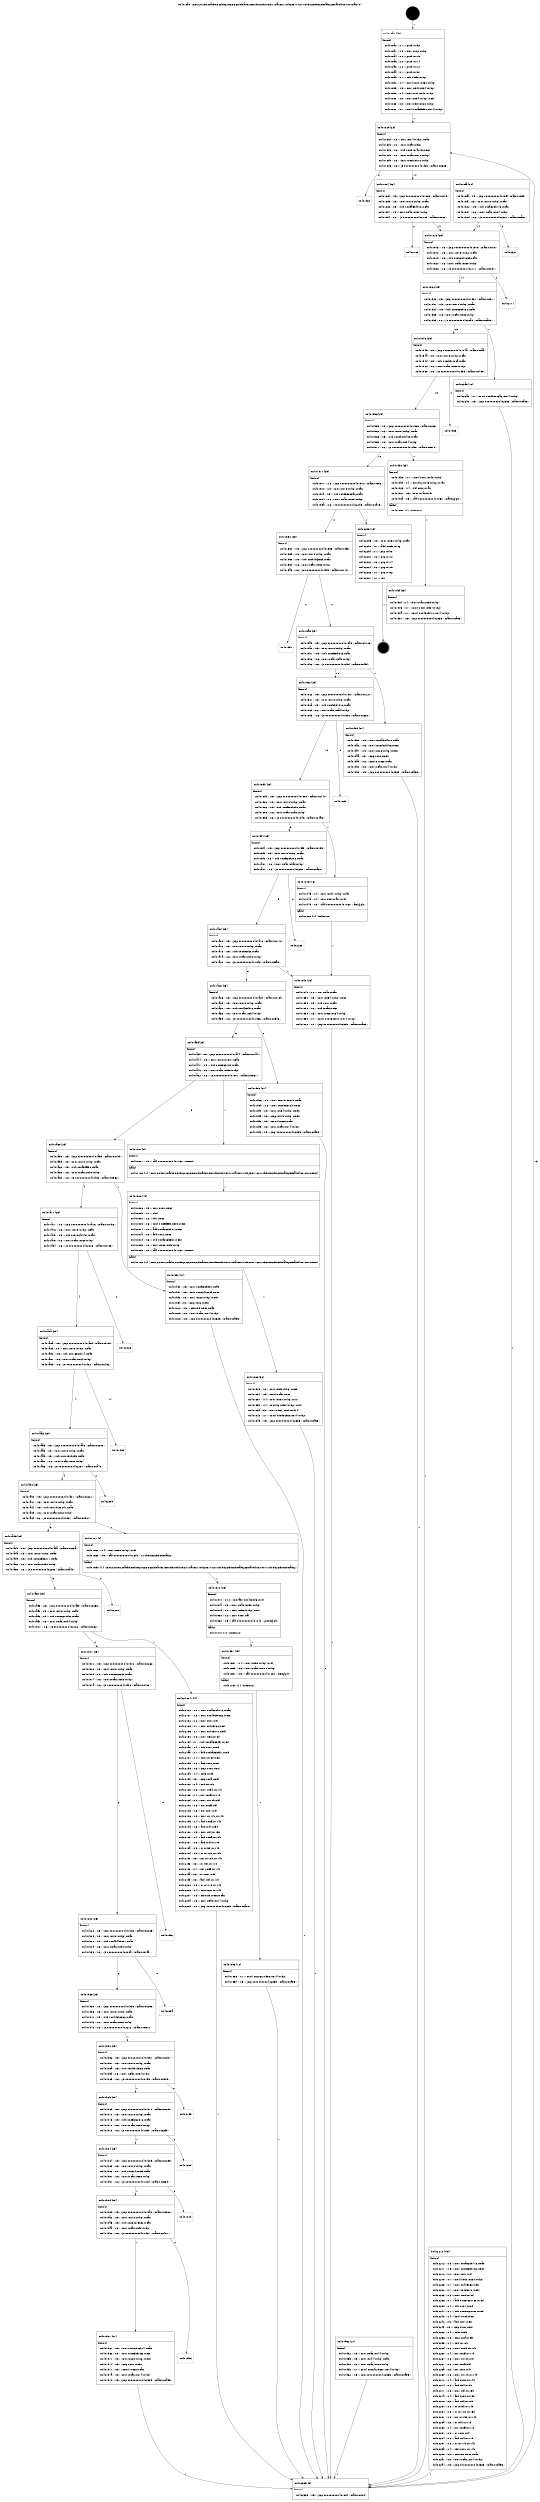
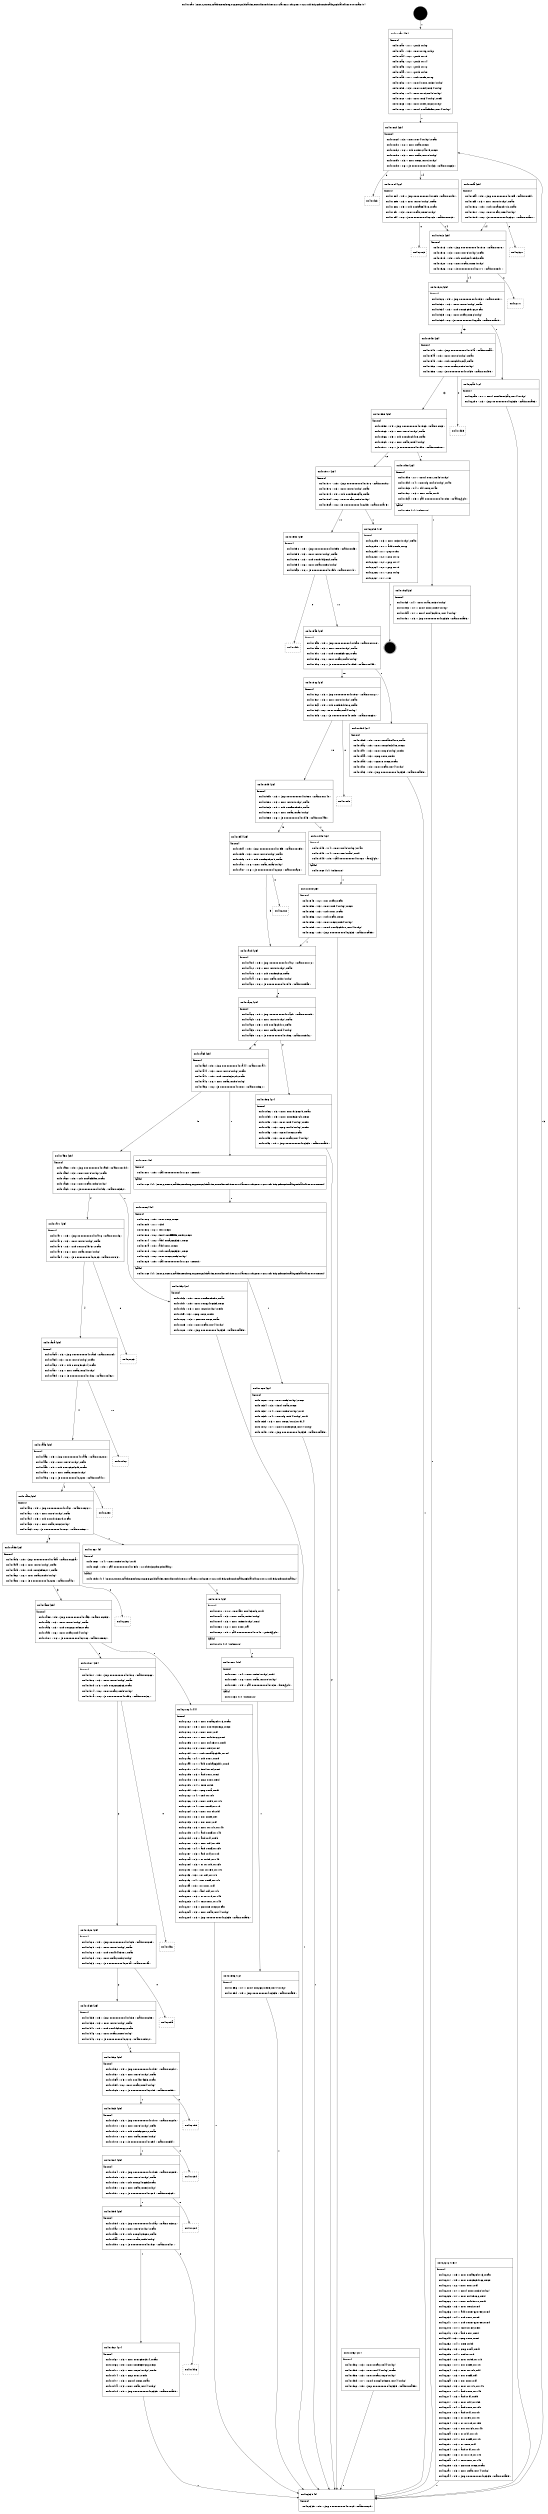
edge "0x401a0d [25]" -> "0x401e4e [25]": reversed
